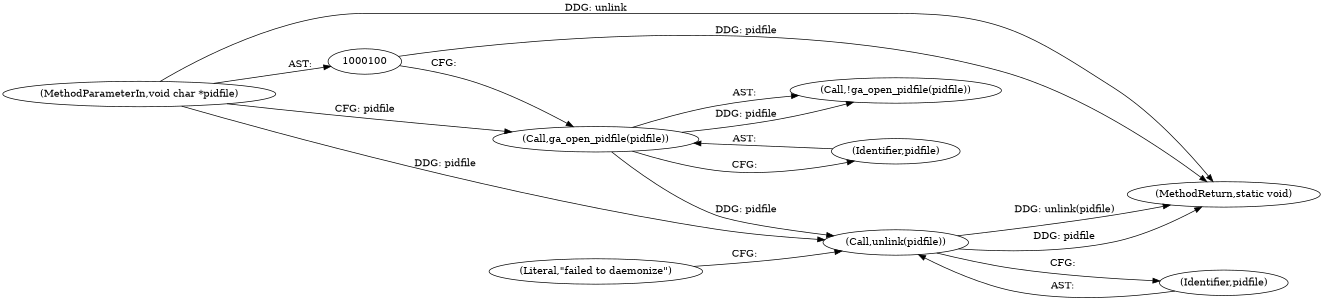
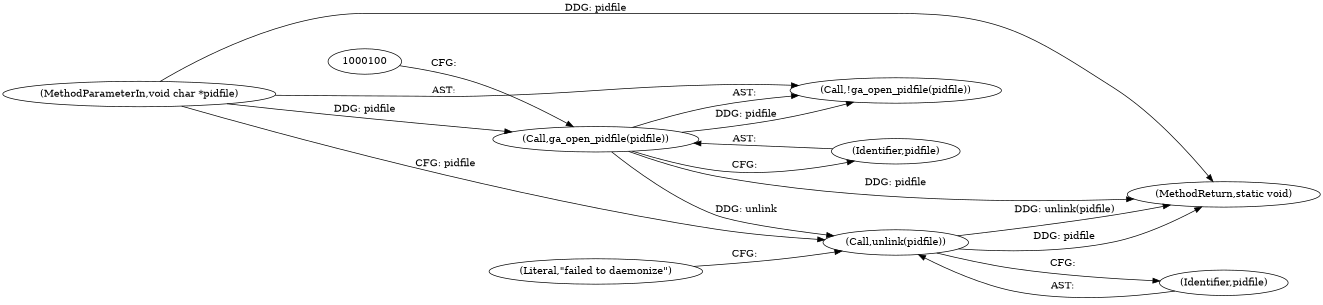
edge "(MethodParameterIn,void char *pidfile)" -> "(MethodReturn,static void)": label "DDG: unlink" -> "DDG: pidfile"
edge "1000100" -> "(MethodReturn,static void)": now "(Call,ga_open_pidfile(pidfile))" -> "(MethodReturn,static void)"
edge "(MethodParameterIn,void char *pidfile)" -> "1000100": now "(MethodParameterIn,void char *pidfile)" -> "(Call,!ga_open_pidfile(pidfile))"
edge "(MethodParameterIn,void char *pidfile)" -> "(Call,ga_open_pidfile(pidfile))": label "CFG: pidfile" -> "DDG: pidfile"
edge "(MethodParameterIn,void char *pidfile)" -> "(Call,unlink(pidfile))": label "DDG: pidfile" -> "CFG: pidfile"
edge "(Call,ga_open_pidfile(pidfile))" -> "(Call,unlink(pidfile))": label "DDG: pidfile" -> "DDG: unlink"
